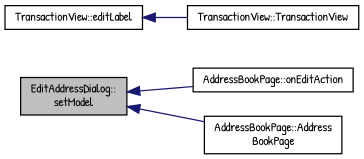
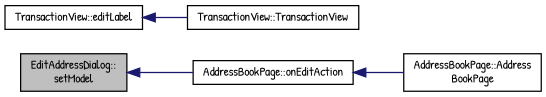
edge "AddressBookPage::Address BookPage" -> "EditAddressDialog:: setModel": now "AddressBookPage::Address BookPage" -> "AddressBookPage::onEditAction"
